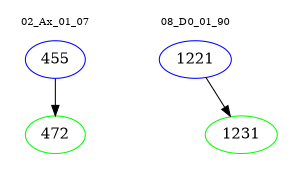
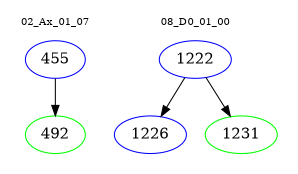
cluster "08_D0_01_90": label "08_D0_01_90" -> "08_D0_01_00"
node "1221": label "1221" -> "1222"
node "472": label "472" -> "492"
node "1226": added
